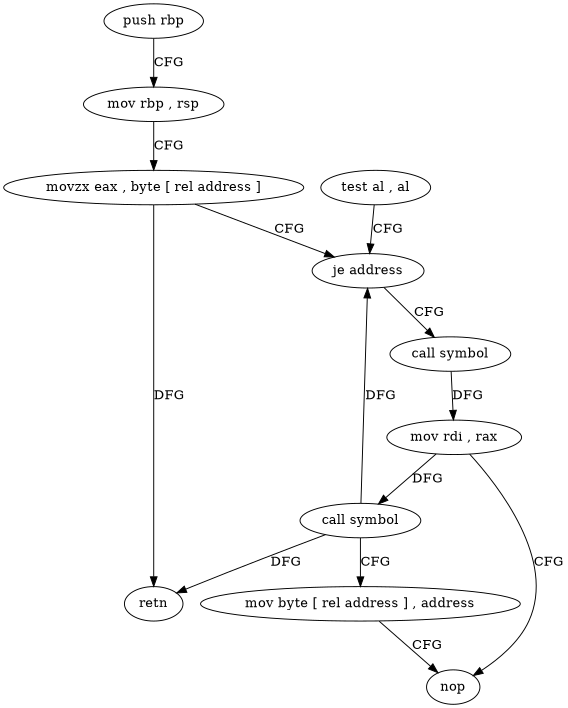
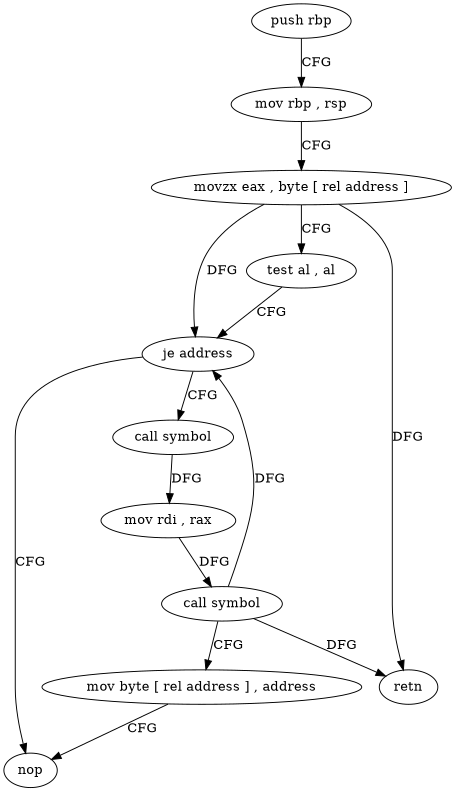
edge "movzx eax , byte [ rel address ]" -> "test al , al": added, label "CFG"
edge "movzx eax , byte [ rel address ]" -> "je address": label "CFG" -> "DFG"
edge "mov rdi , rax" -> "nop": now "je address" -> "nop"
